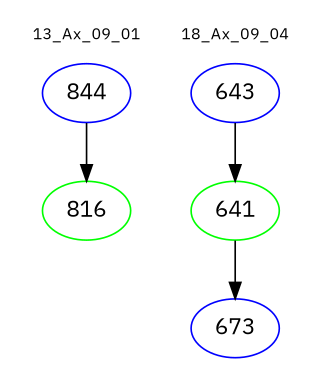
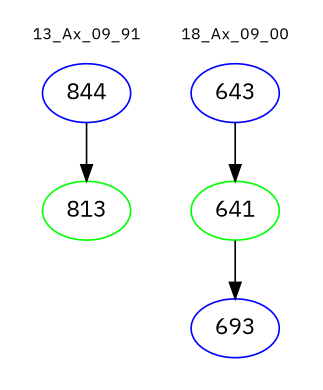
cluster "13_Ax_09_01": label "13_Ax_09_01" -> "13_Ax_09_91"
cluster "18_Ax_09_04": label "18_Ax_09_04" -> "18_Ax_09_00"
node "816": label "816" -> "813"
node "673": label "673" -> "693"
